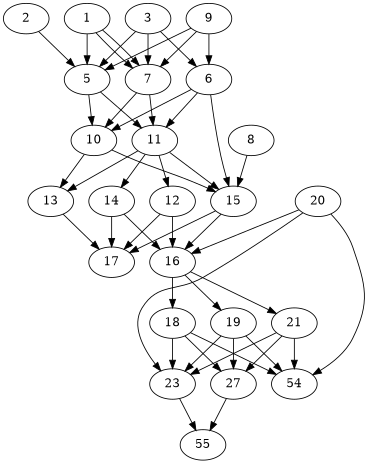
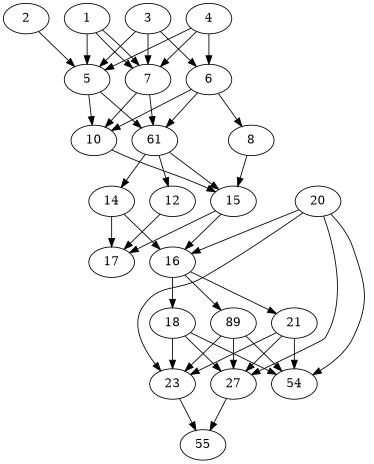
node "9": label "9" -> "4"
edge "6" -> "15": now "6" -> "8"
node "11": label "11" -> "61"
node "13": removed
edge "12" -> "16": removed
edge "20" -> "27": added
node "19": label "19" -> "89"
